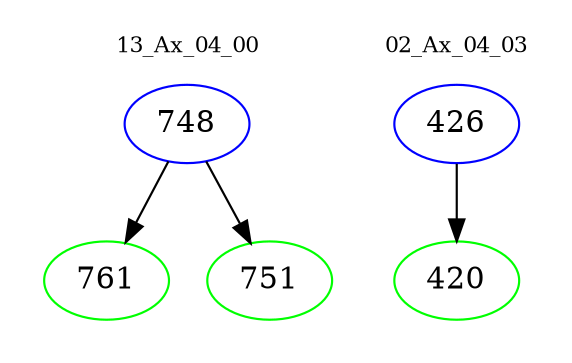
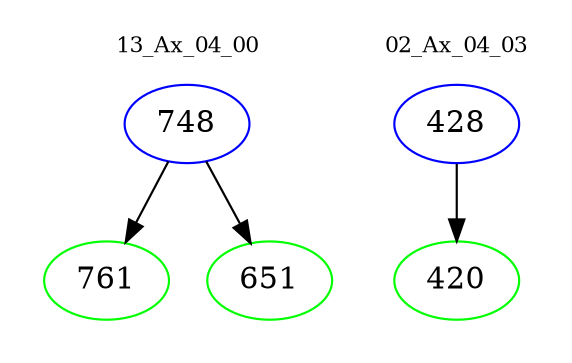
node "426": label "426" -> "428"
node "751": label "751" -> "651"
